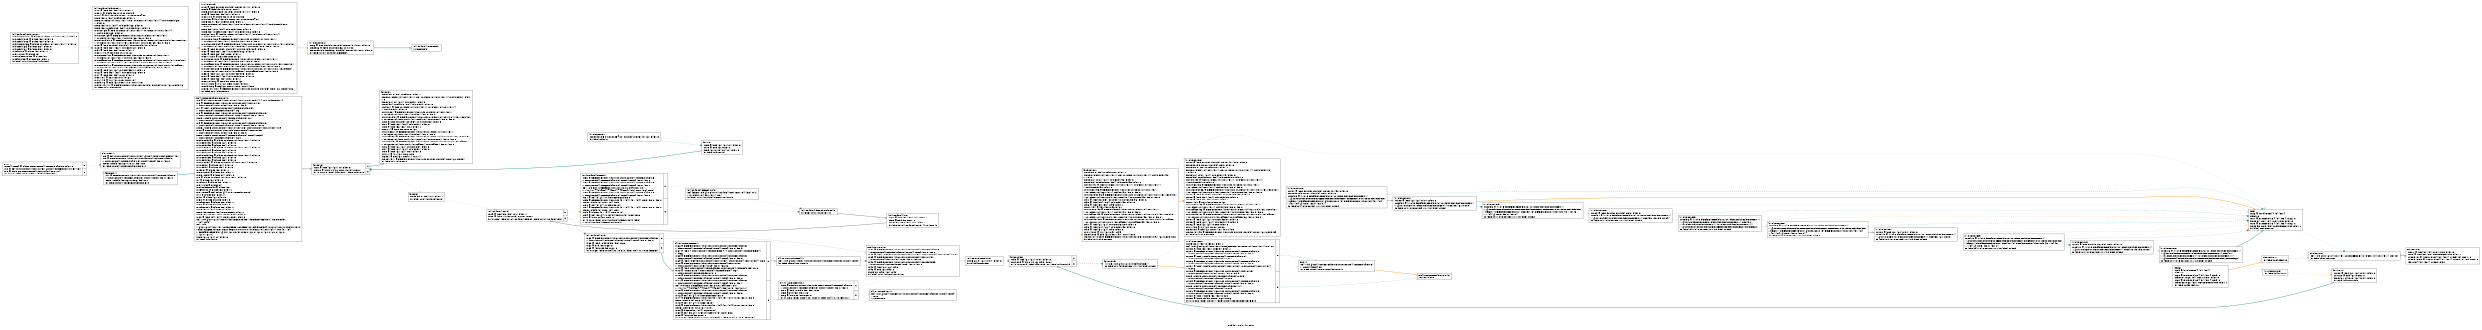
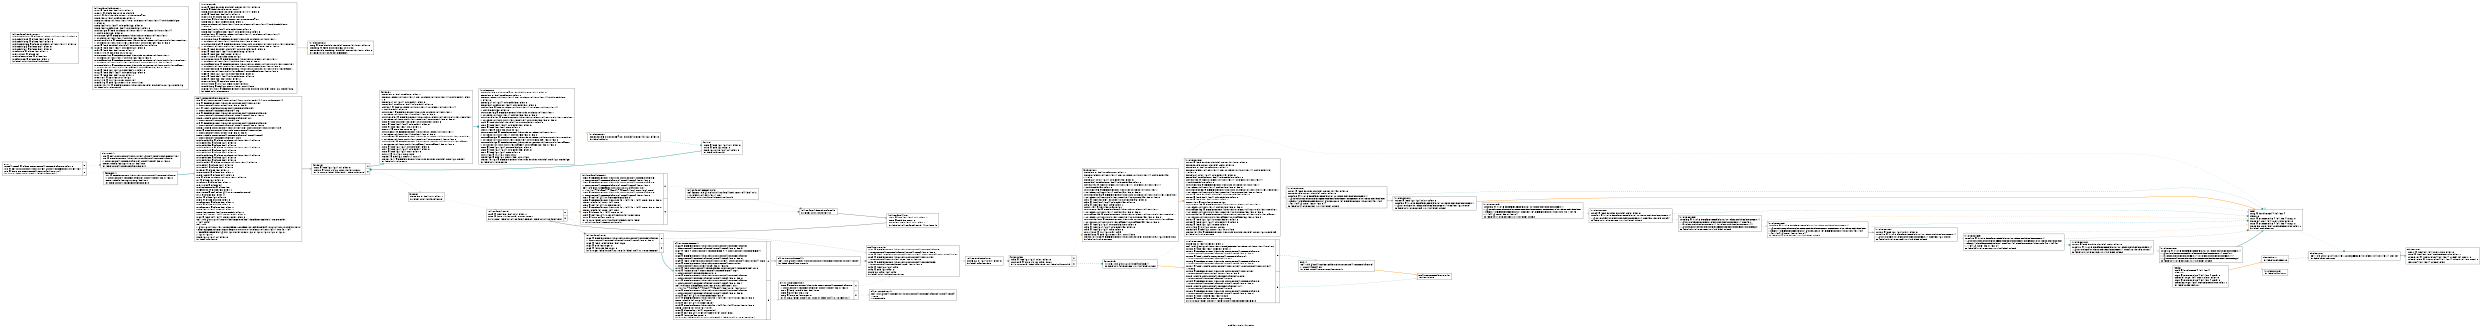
node "kokkos.forall.preattach:": removed
node "invoke.cont:": added
edge "invoke.cont27:" -> "invoke.cont29:": removed
node "kokkos.end.continue:": text "br sjlj %for.cond18" -> "br label %for.cond18"
node "for.inc47:": removed
